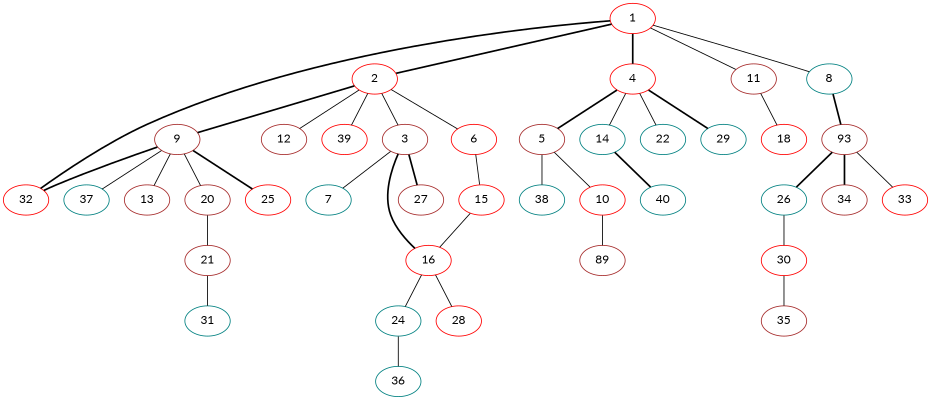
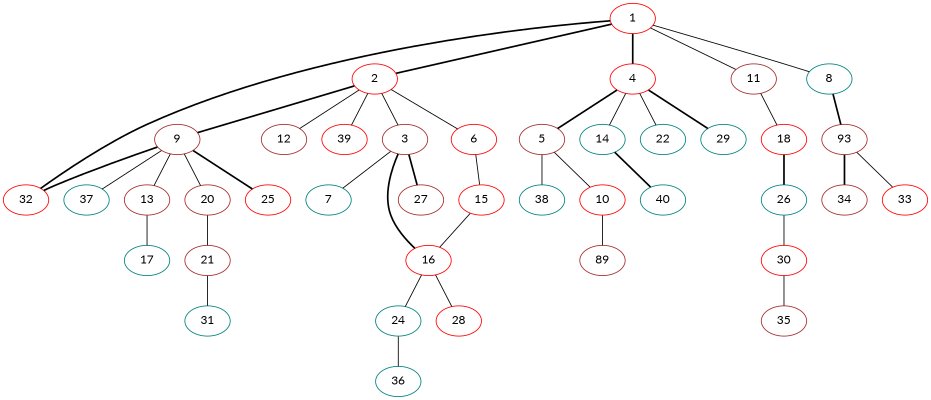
edge "93" -- "26": now "18" -- "26"
node "17": added
